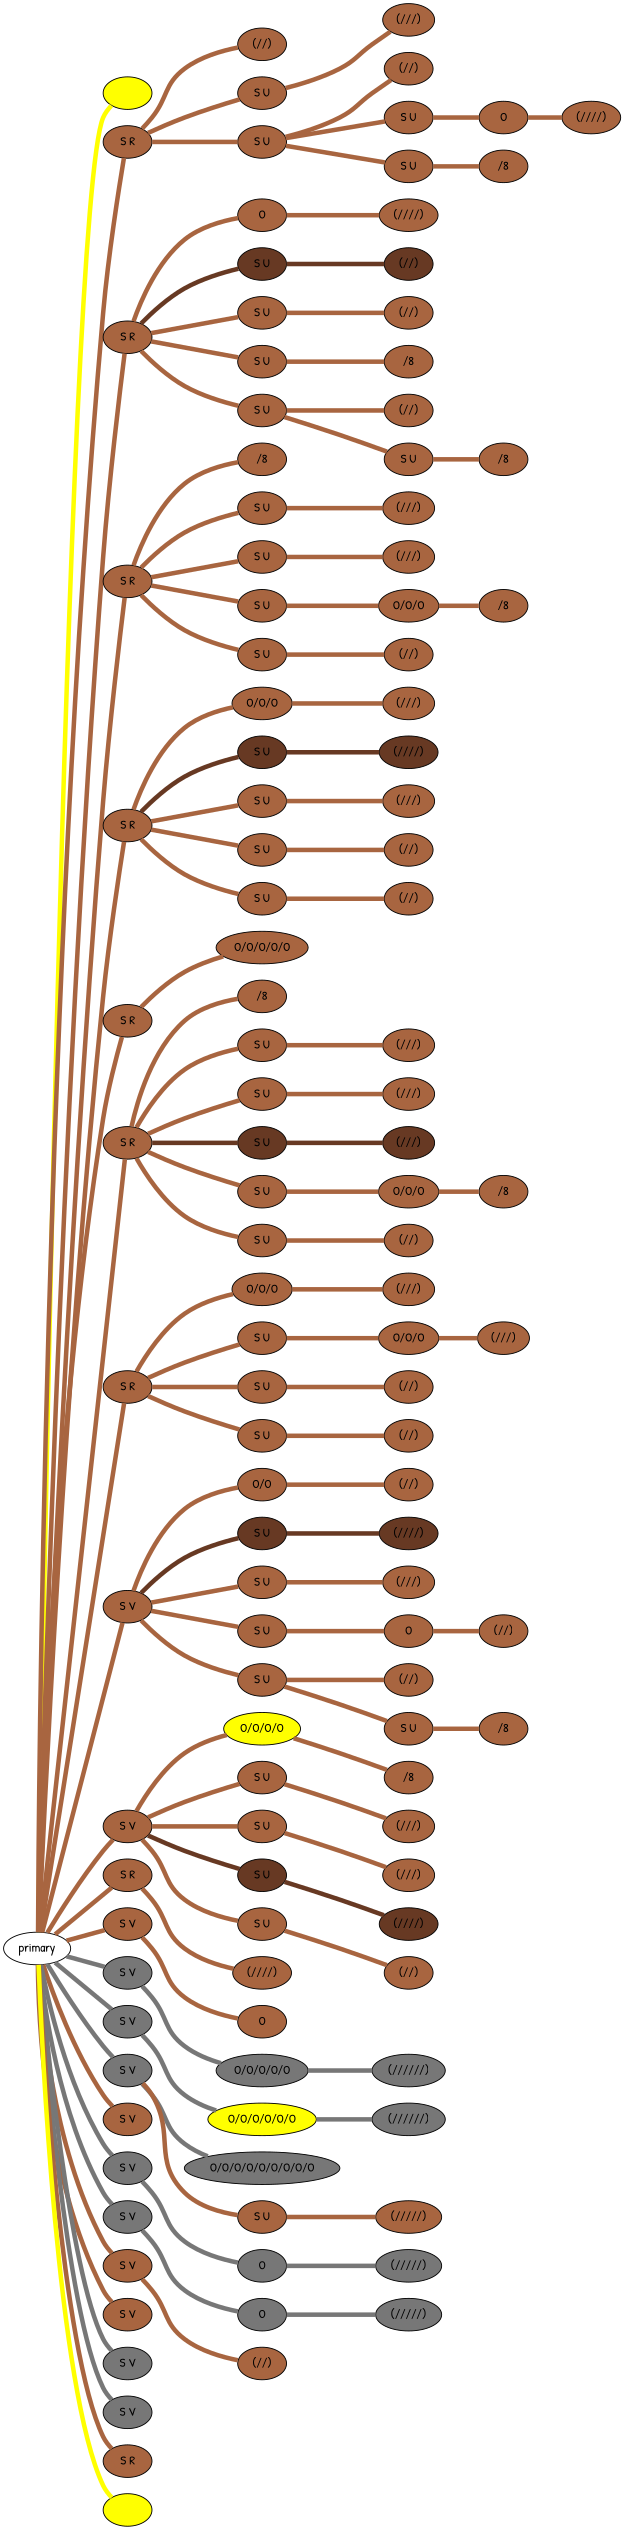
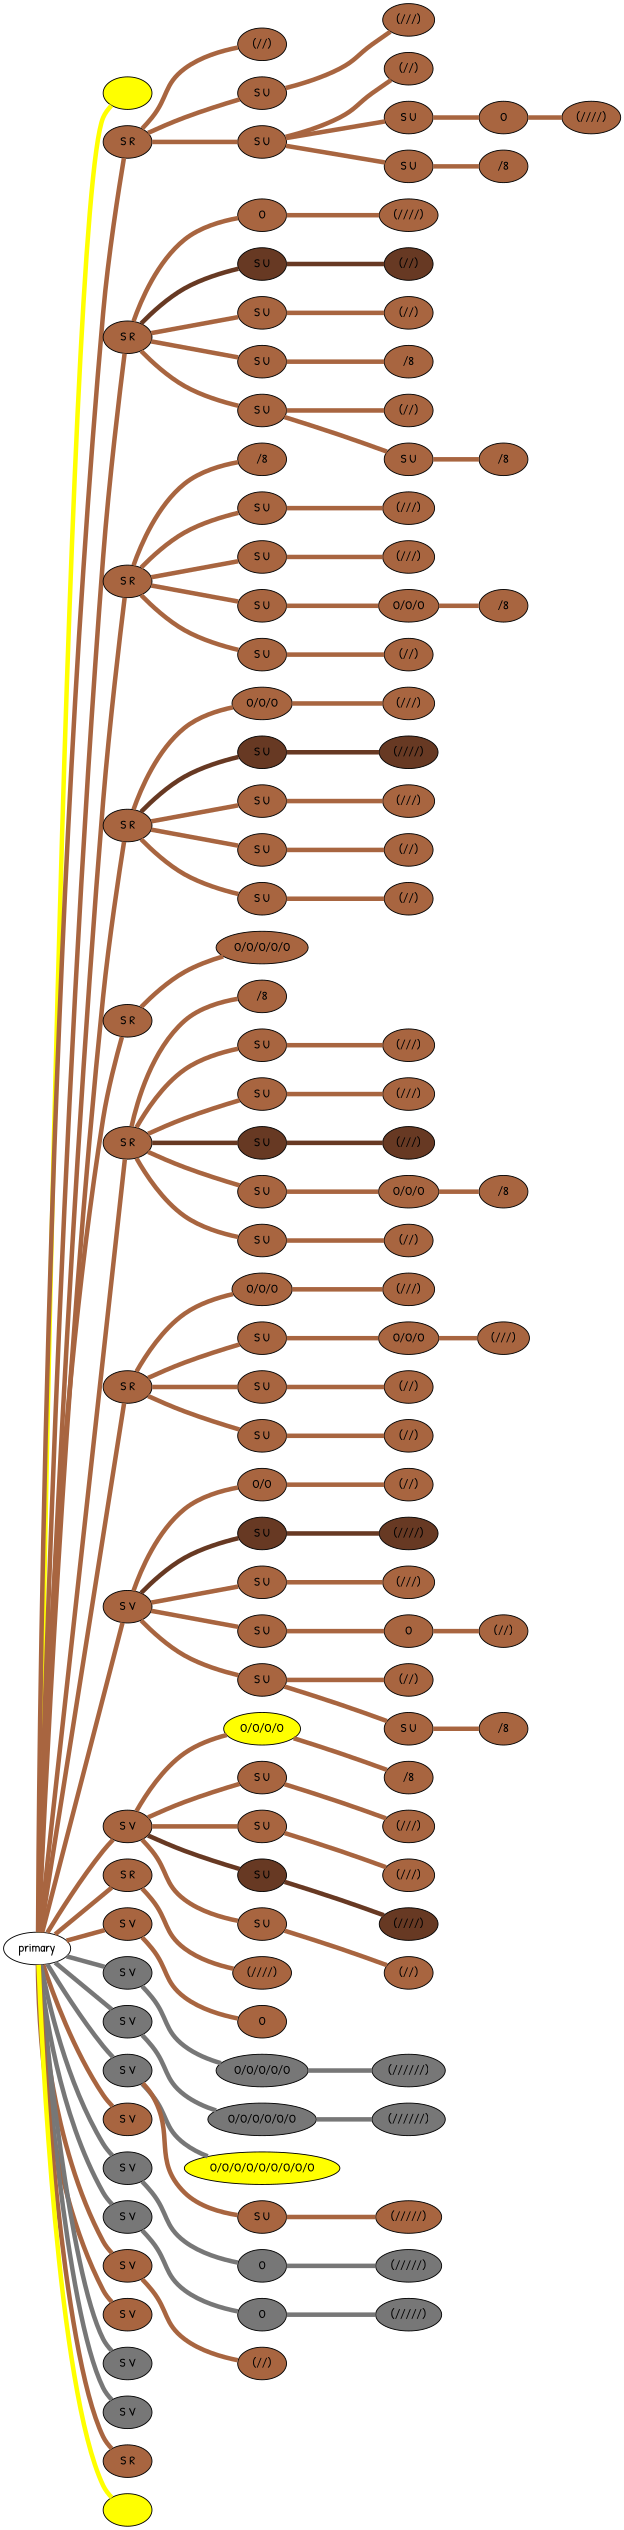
node "O/O/O/O/O/O": fillcolor yellow -> #777777
node "O/O/O/O/O/O/O/O/O": fillcolor #777777 -> yellow
